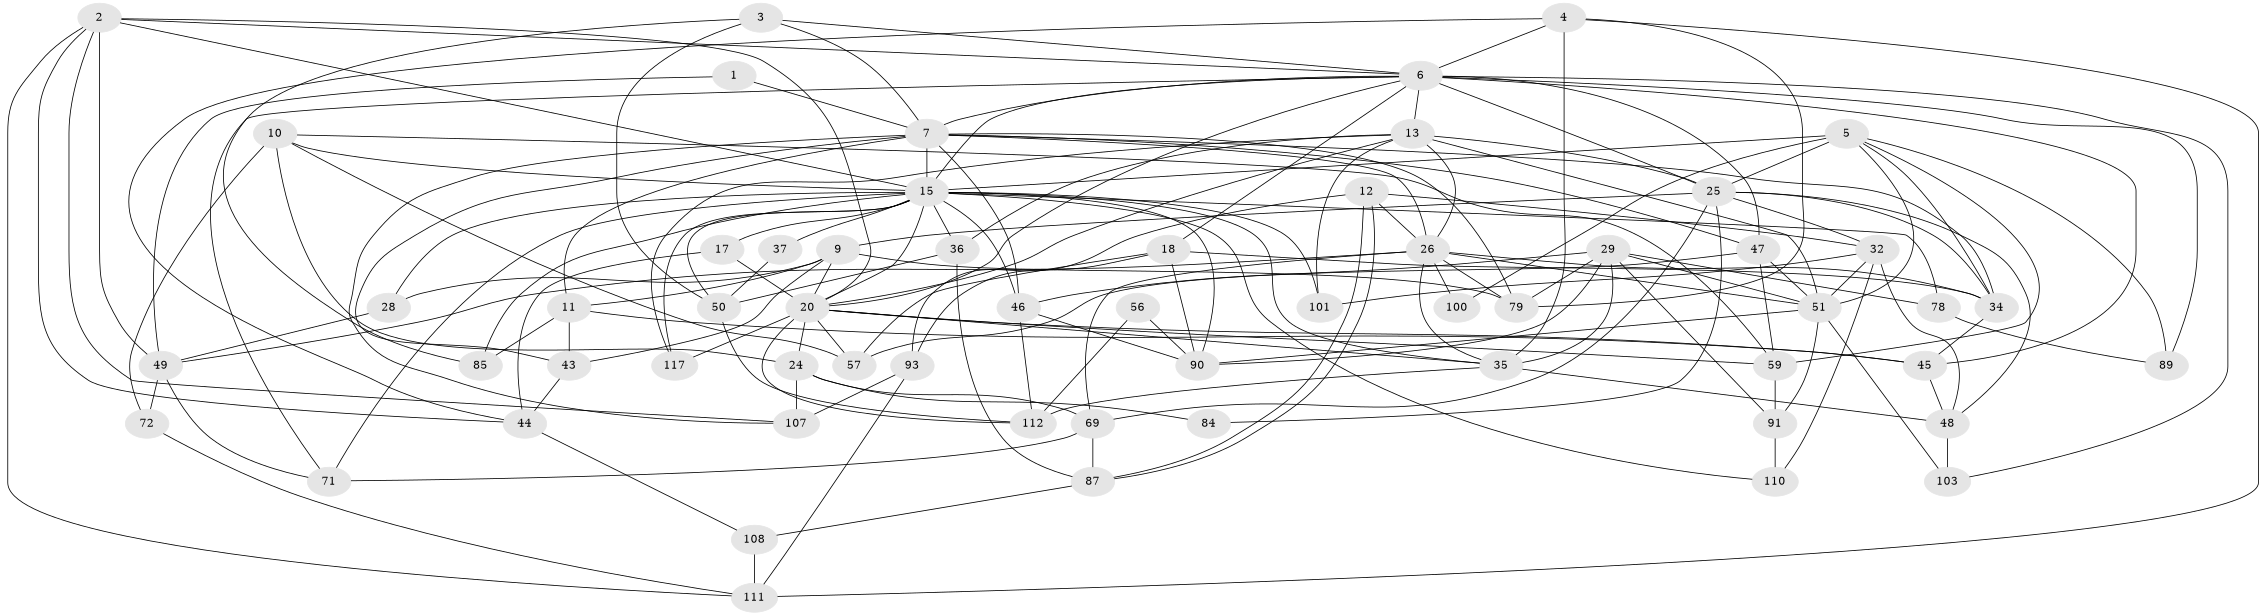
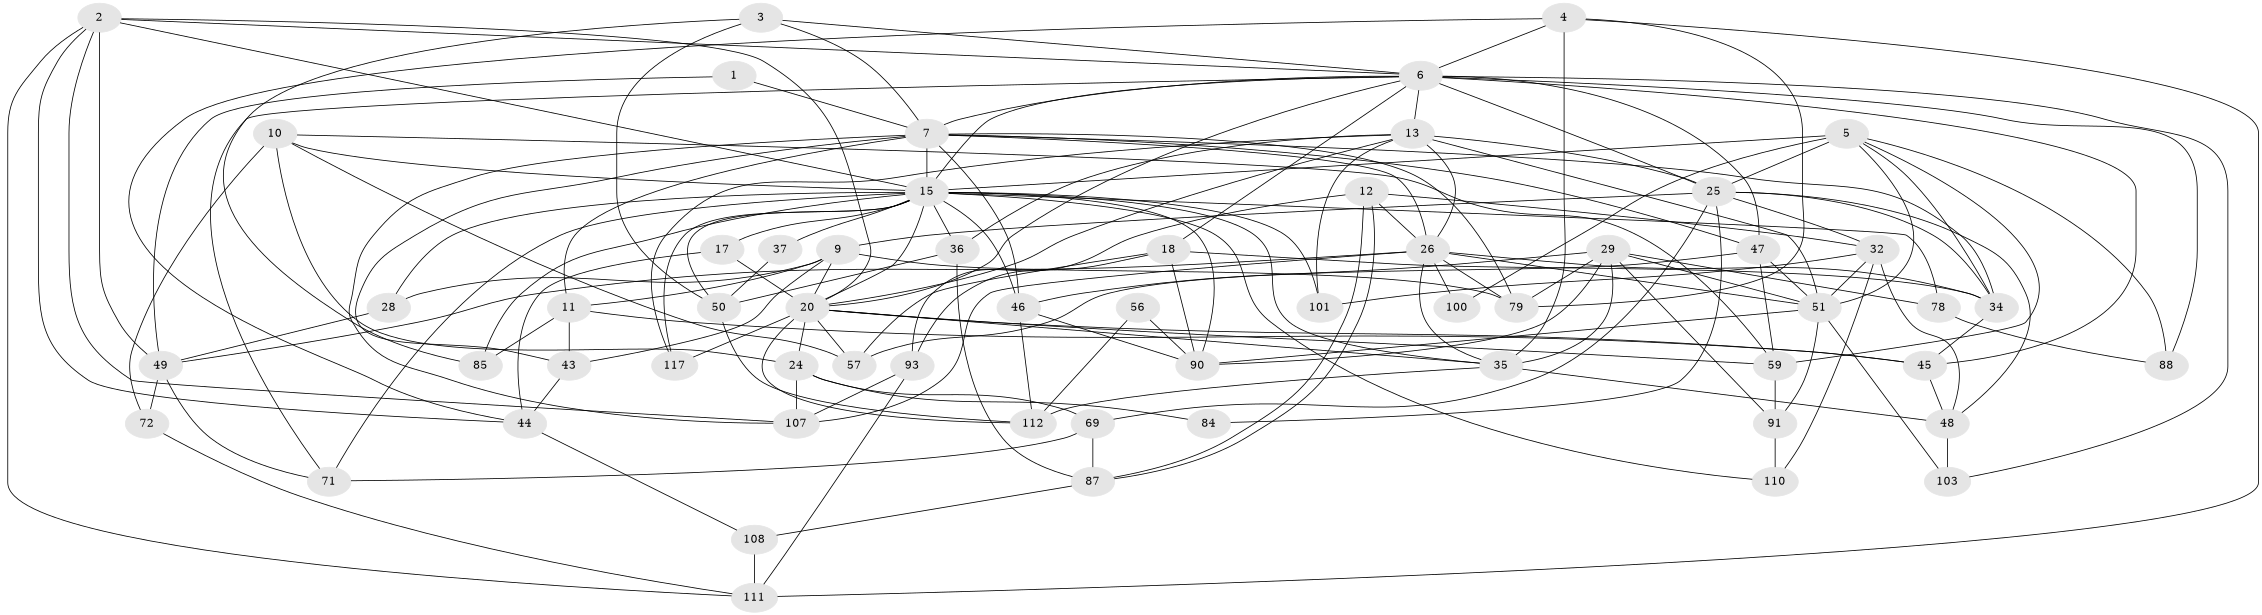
edge "26" -- "69": now "26" -- "107"
node "89": label "89" -> "88"
